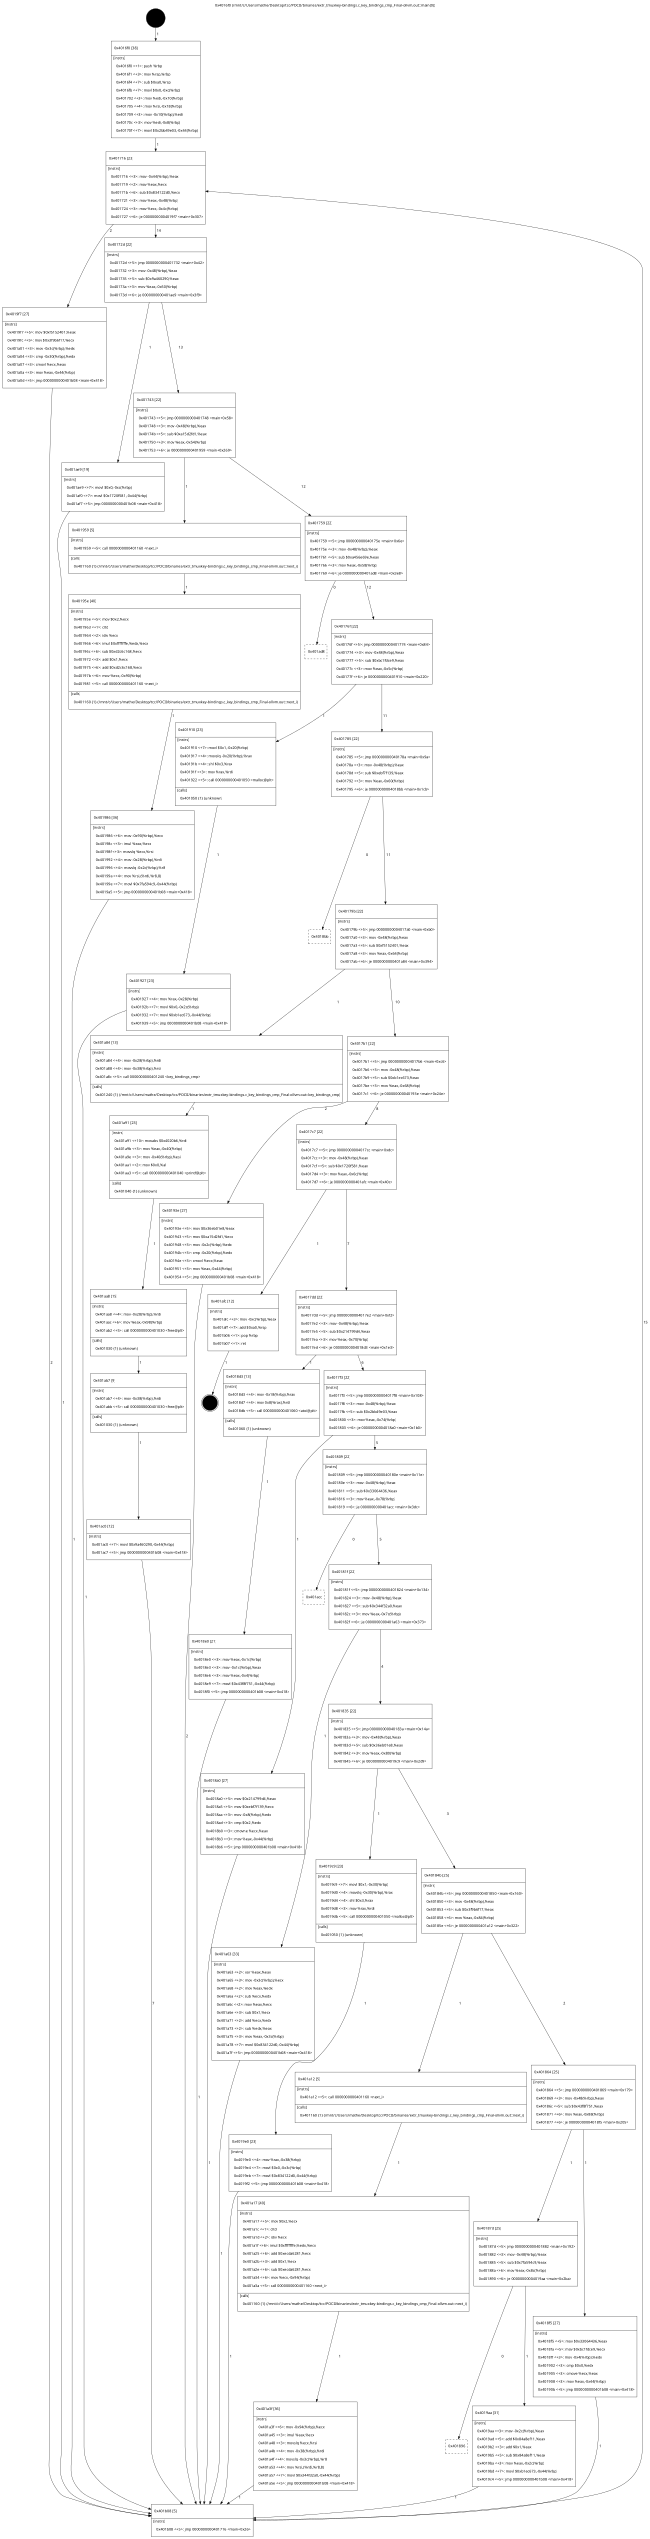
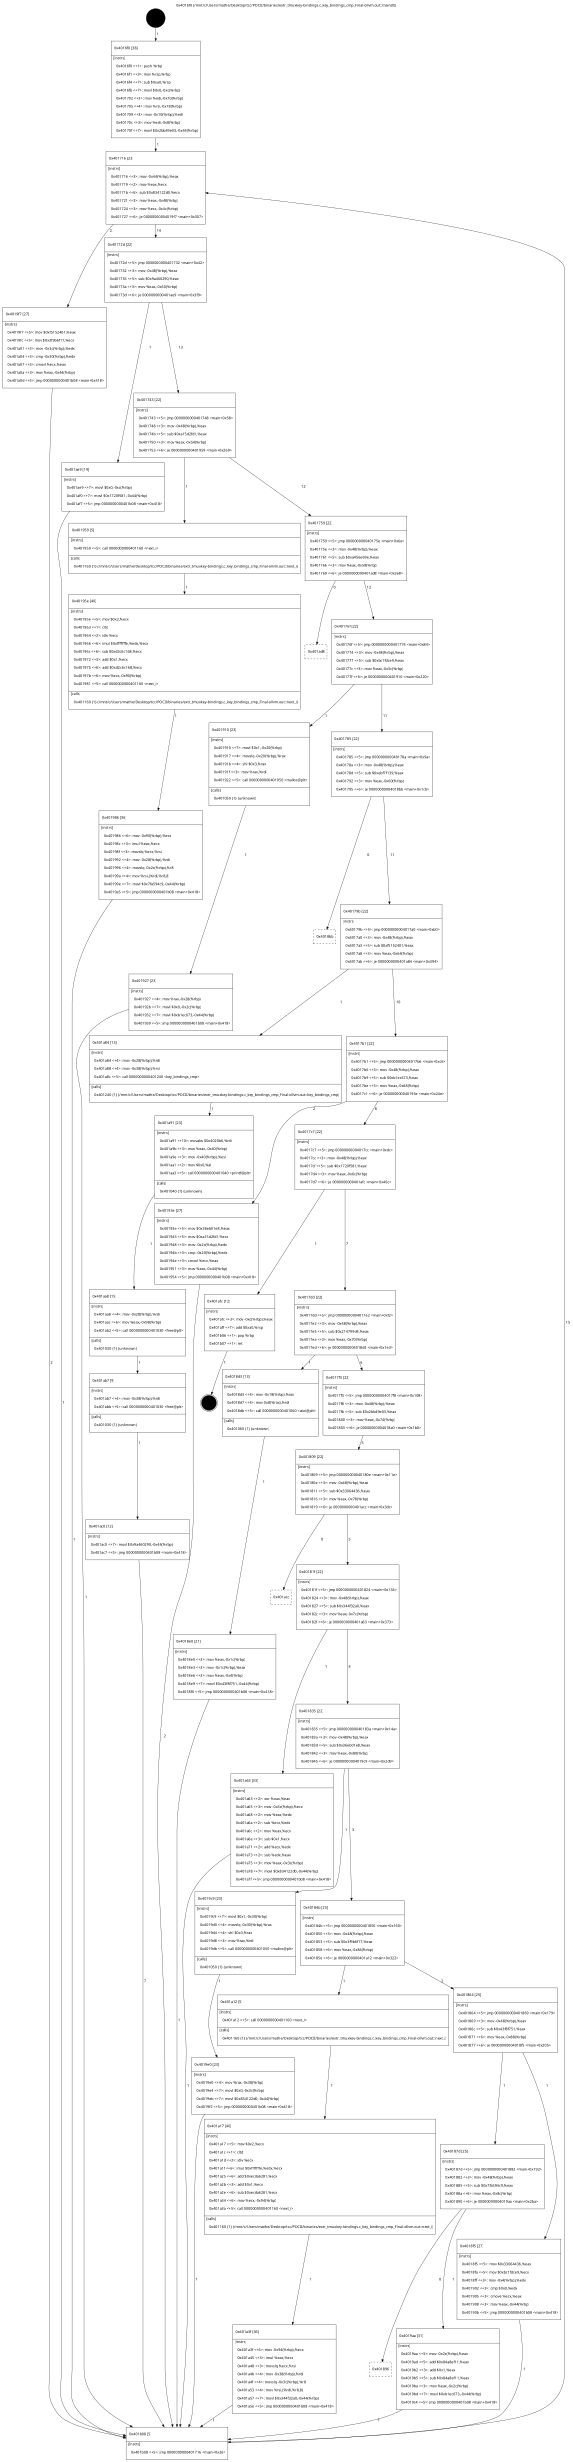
node "0x4018a0 [27]": removed
